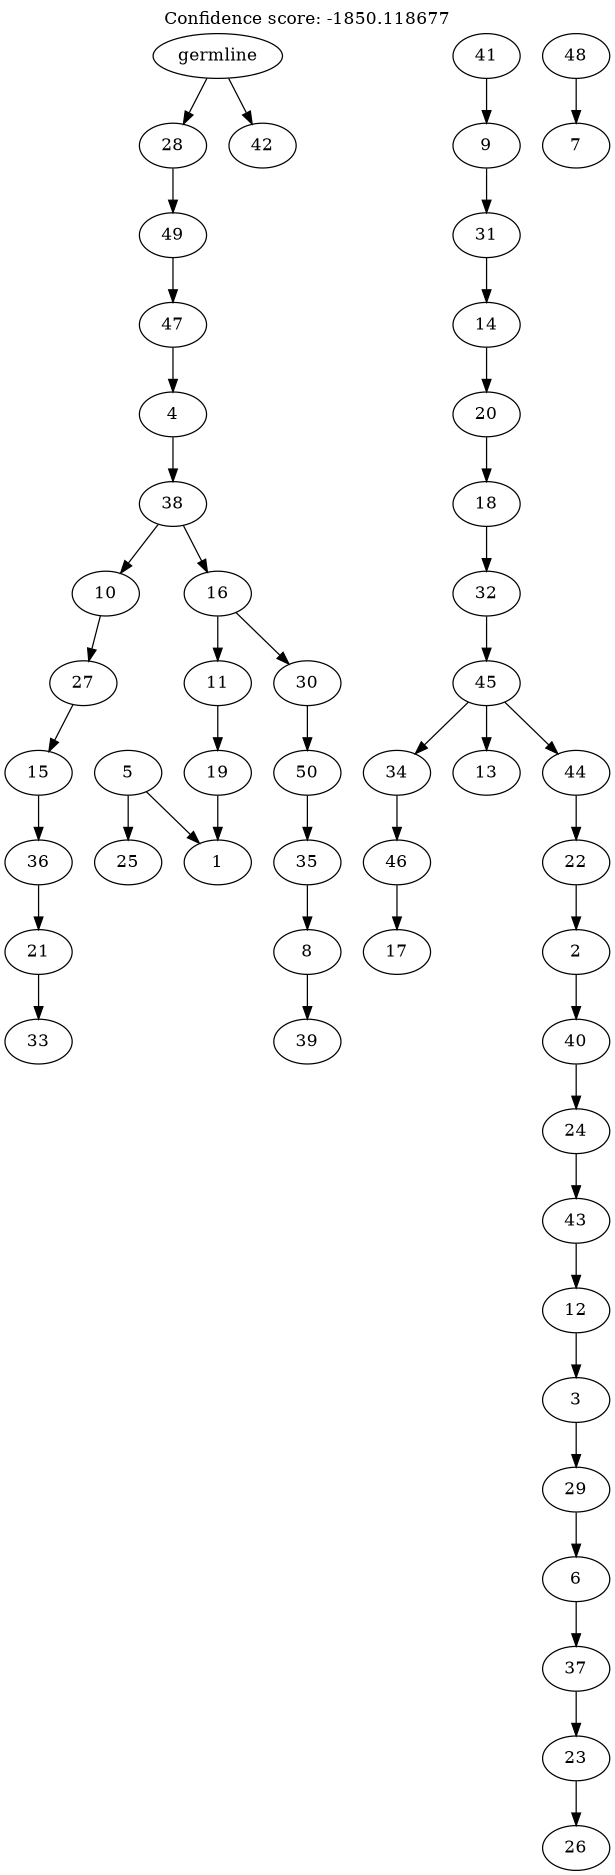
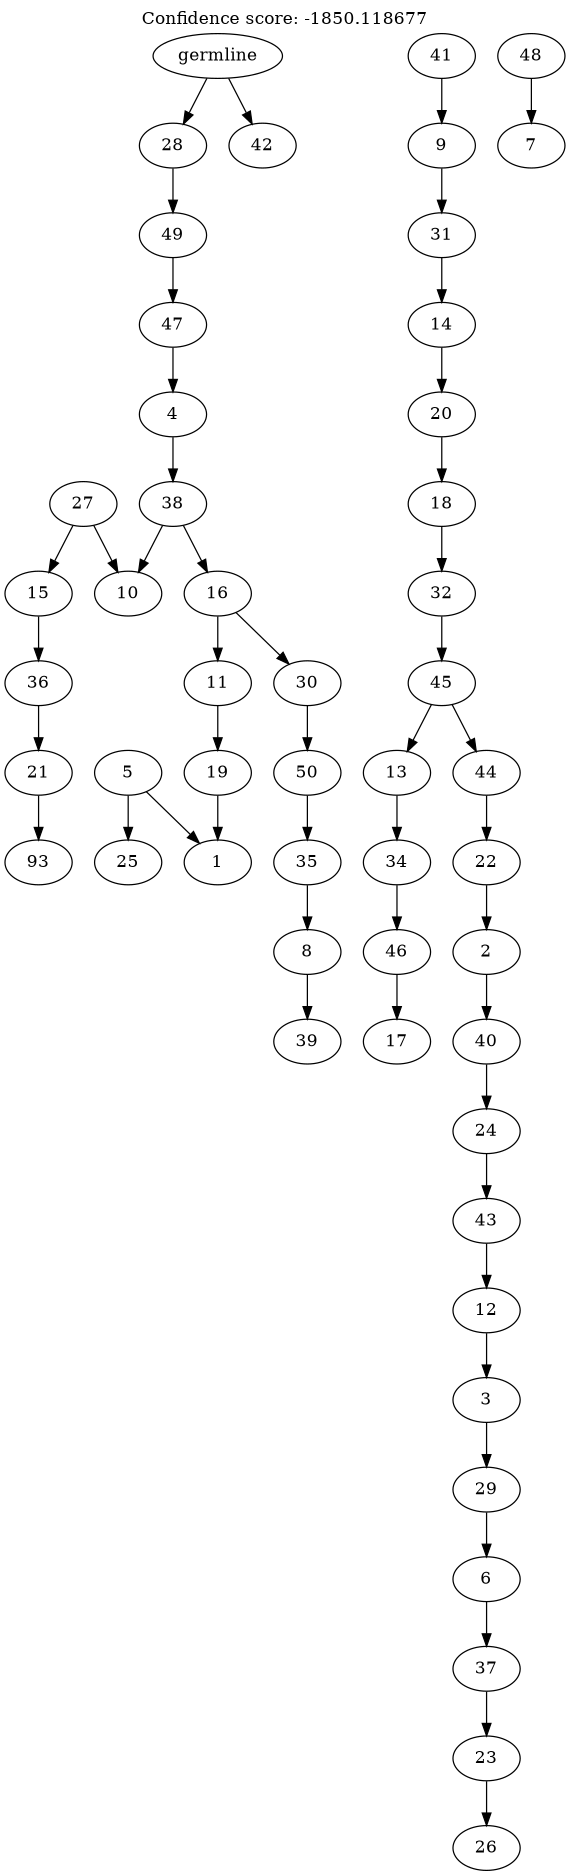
edge "10" -> "27": reversed
edge "45" -> "34": now "13" -> "34"
node "33": label "33" -> "93"
